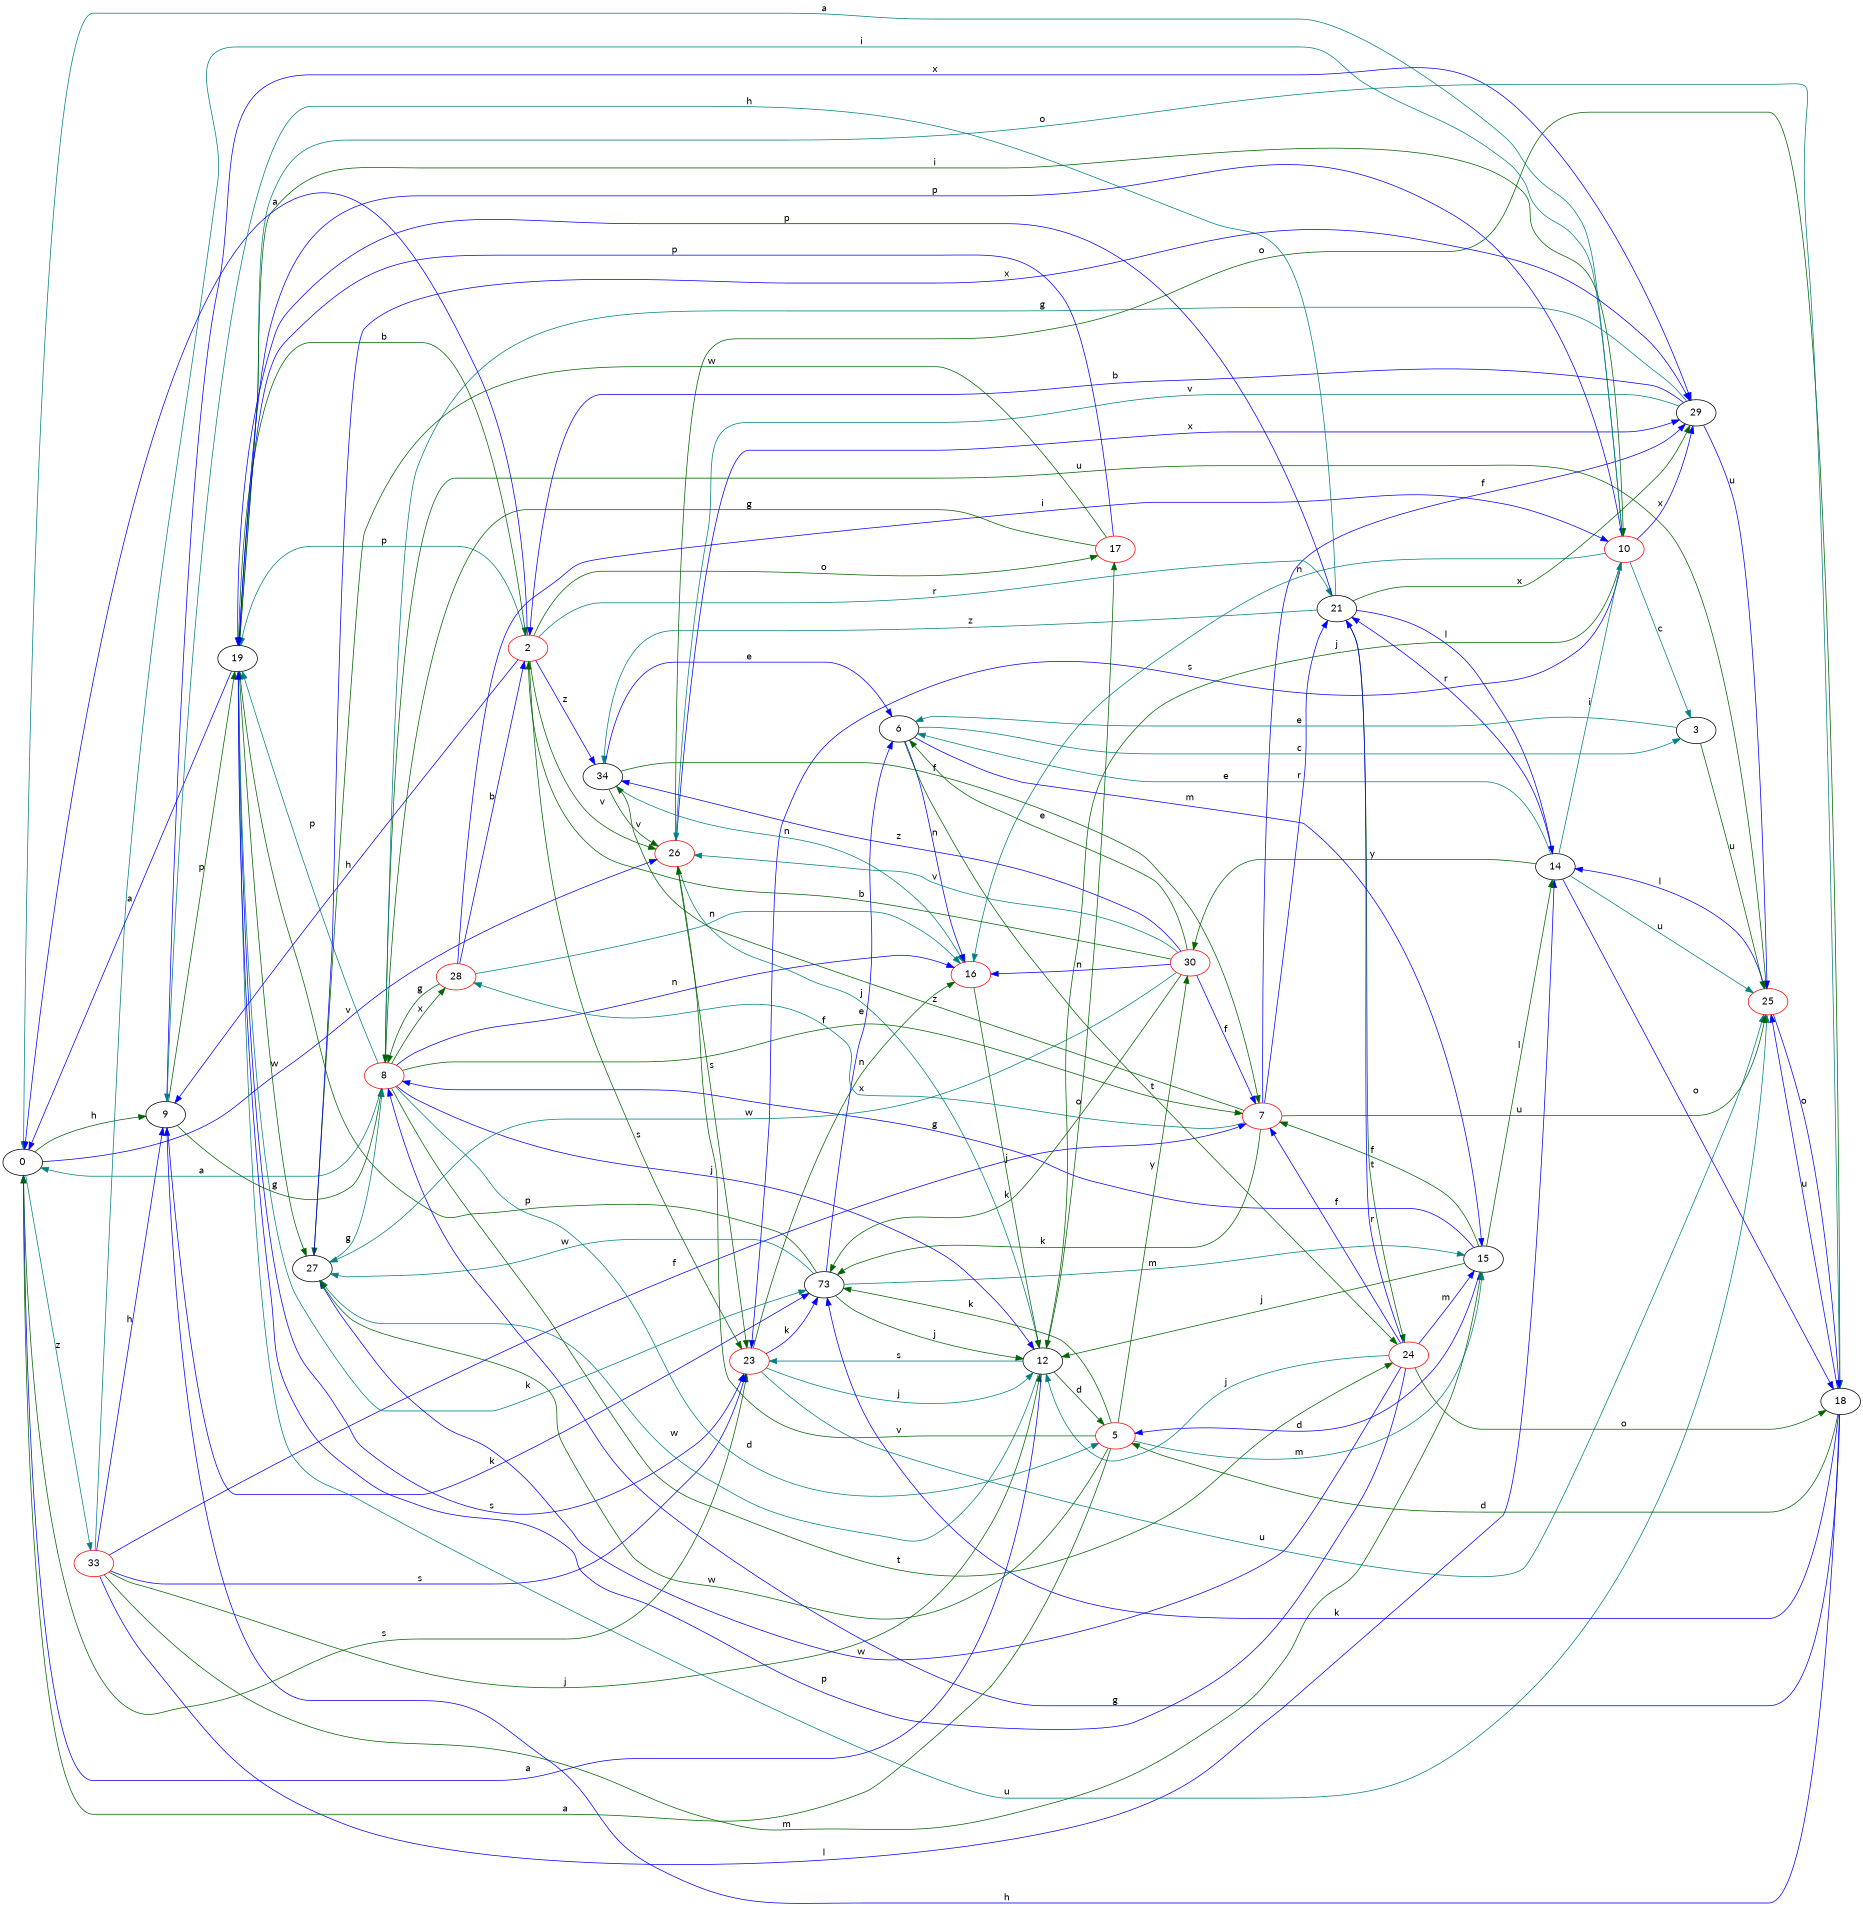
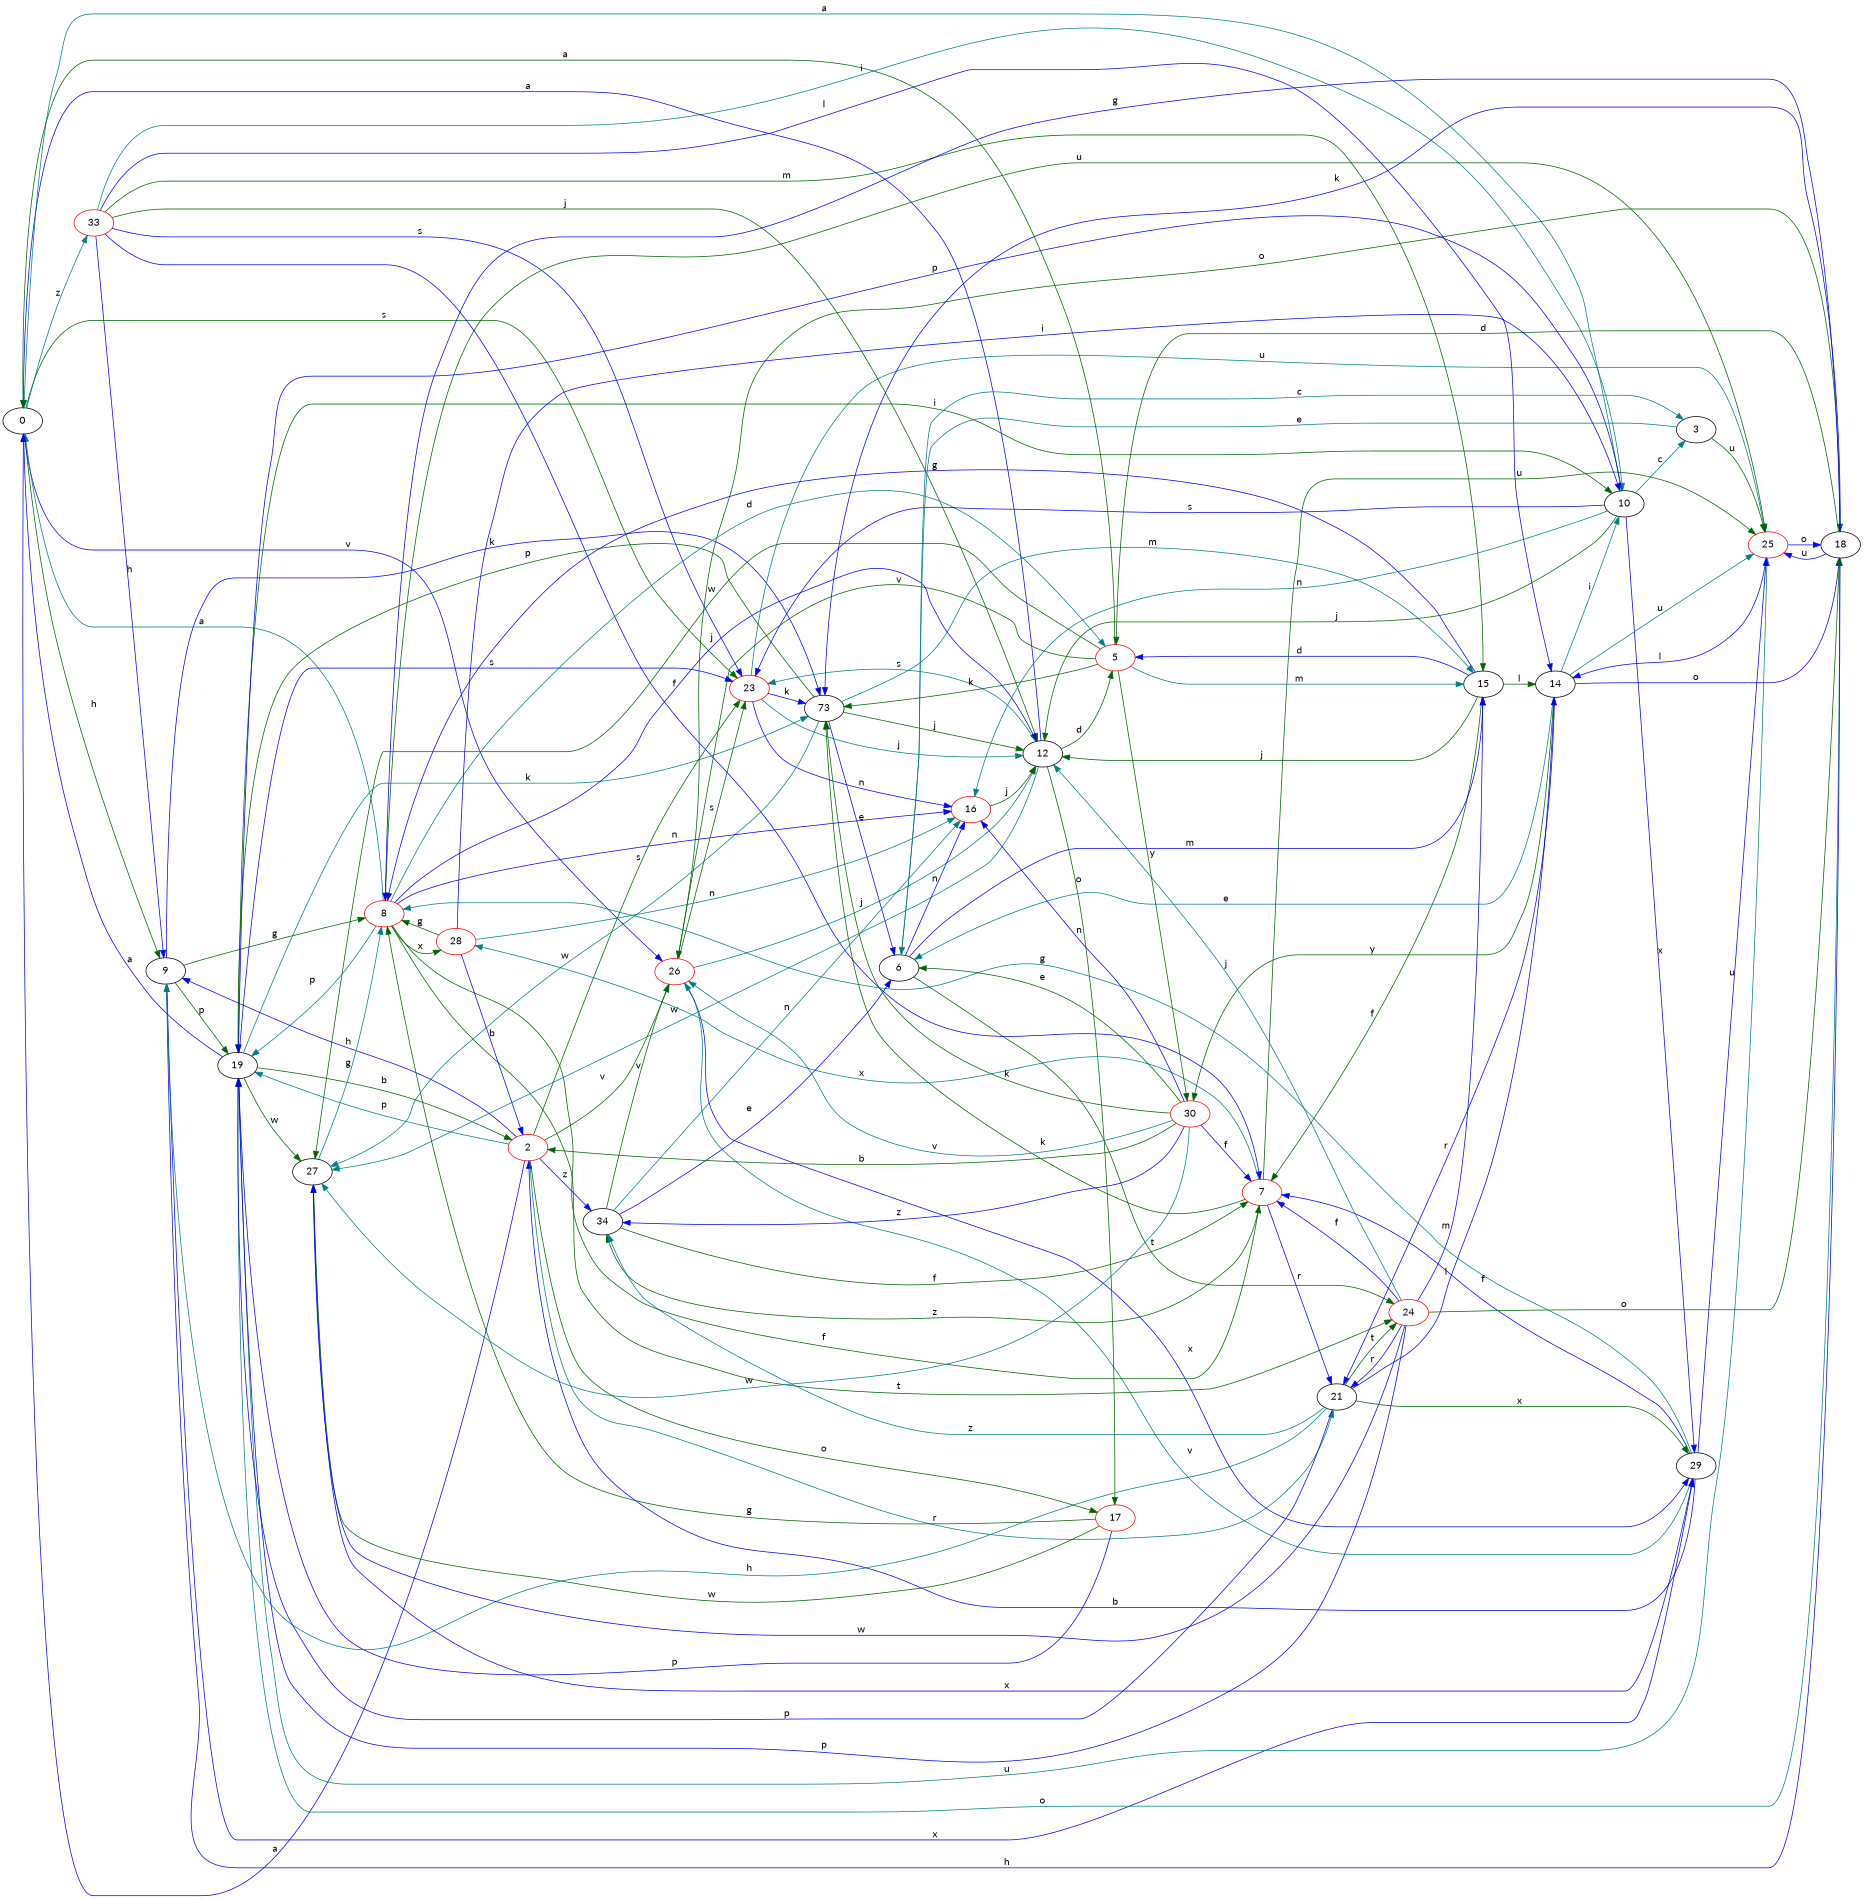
node "10": color red -> black
edge "7" -> "29": reversed
edge "23" -> "16": color darkgreen -> blue
